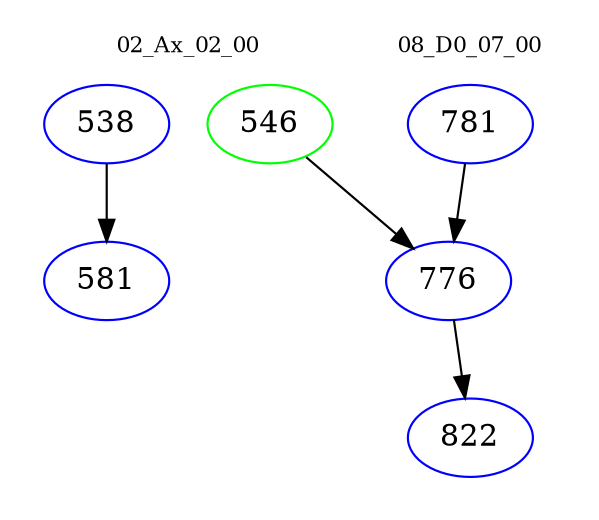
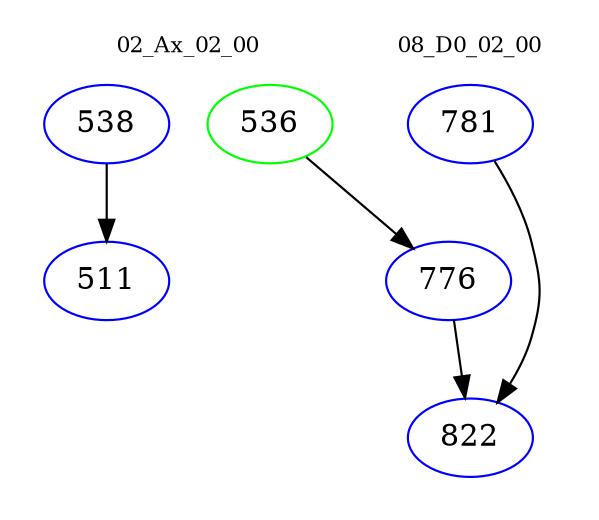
cluster "08_D0_07_00": label "08_D0_07_00" -> "08_D0_02_00"
node "546": label "546" -> "536"
edge "781" -> "776": now "781" -> "822"
node "581": label "581" -> "511"
